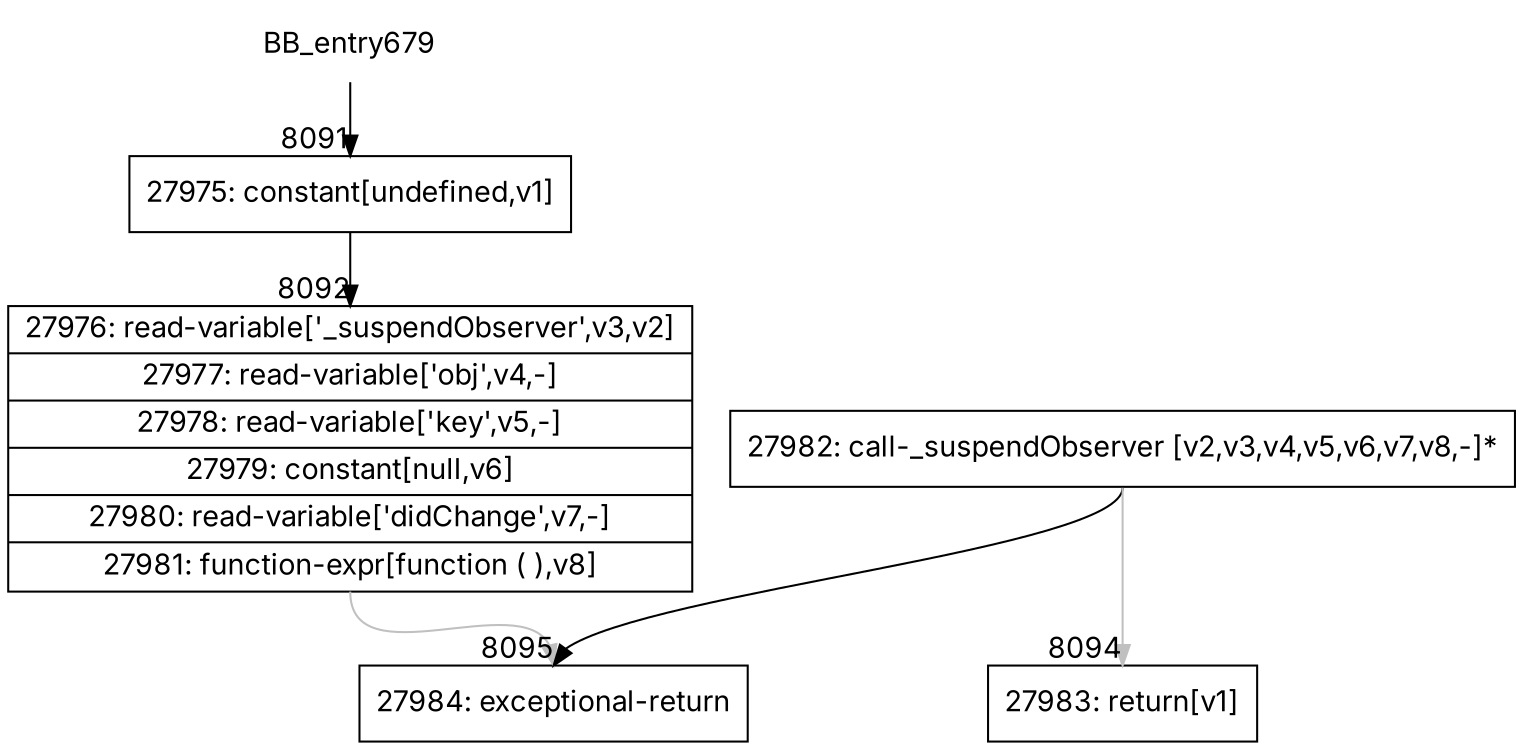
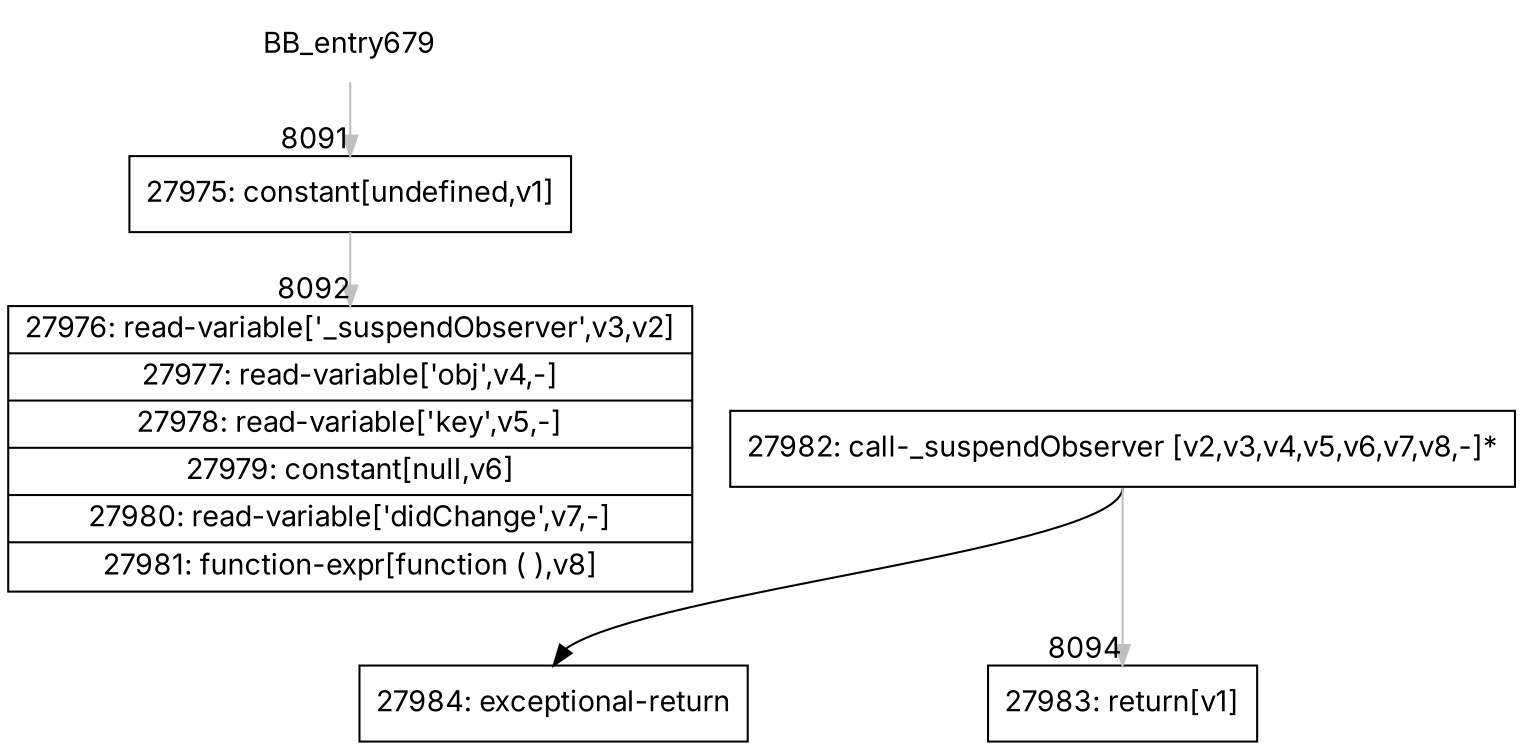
edge "BB_entry679" -> "27975: constant[undefined,v1]": color black -> gray
edge "27975: constant[undefined,v1]" -> "27976: read-variable['_suspendObserver',v3,v2]": color black -> gray
edge "27976: read-variable['_suspendObserver',v3,v2]" -> "27984: exceptional-return": removed
